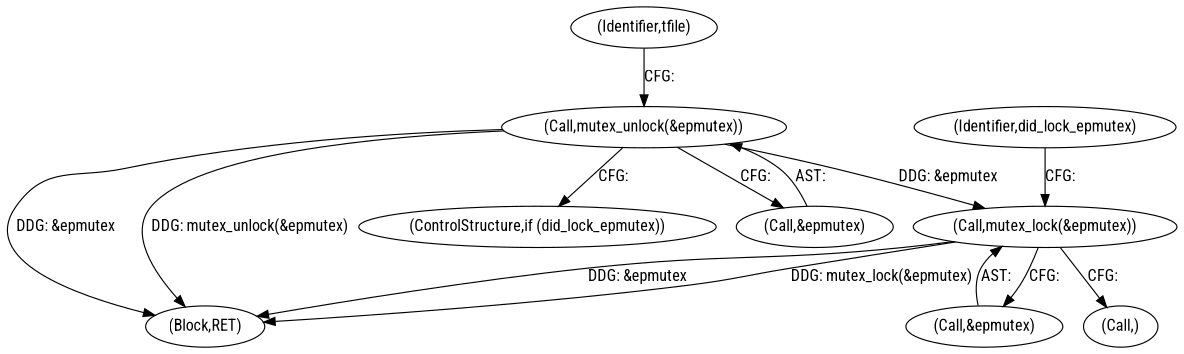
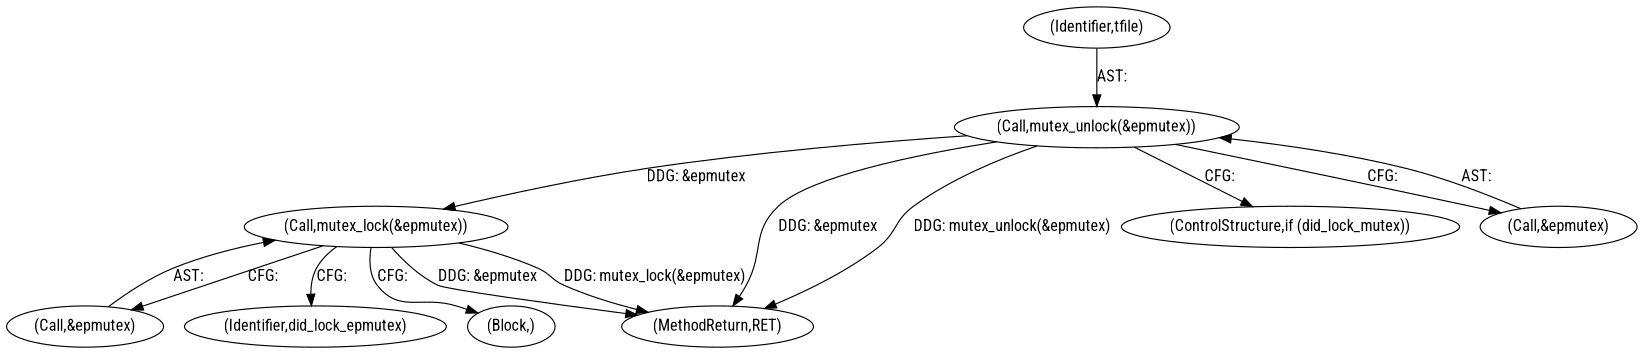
edge "(Identifier,tfile)" -> "(Call,mutex_unlock(&epmutex))": label "CFG: " -> "AST: "
edge "(Identifier,did_lock_epmutex)" -> "(Call,mutex_lock(&epmutex))": reversed
node "(ControlStructure,if (did_lock_epmutex))": label "(ControlStructure,if (did_lock_epmutex))" -> "(ControlStructure,if (did_lock_mutex))"
node "(Block,RET)": label "(Block,RET)" -> "(MethodReturn,RET)"
node "(Call,)": label "(Call,)" -> "(Block,)"
